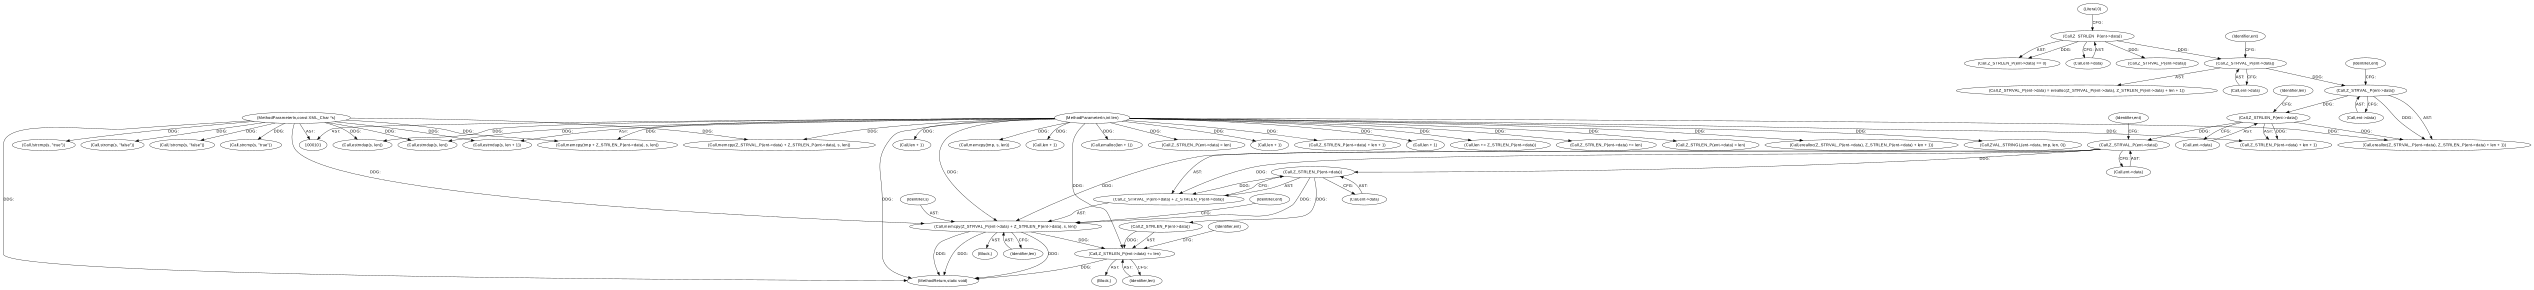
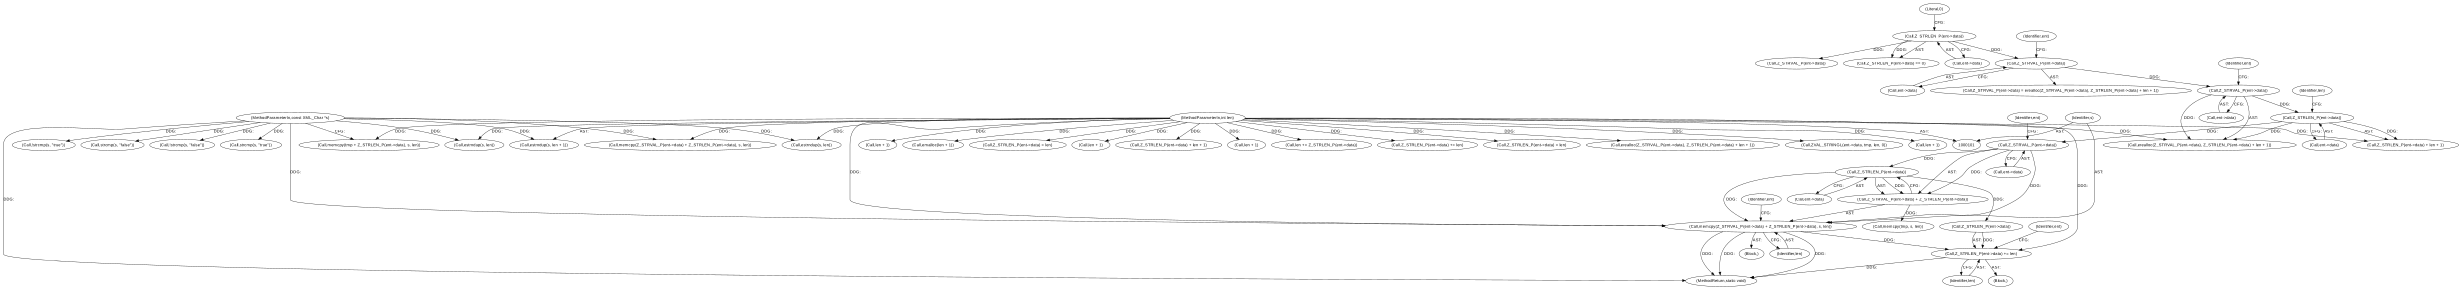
edge "(MethodParameterIn,const XML_Char *s)" -> "1000101": now "(Identifier,s)" -> "1000101"
edge "(MethodParameterIn,int len)" -> "(Call,memcpy(tmp, s, len))": now "(Call,Z_STRVAL_P(ent->data) + Z_STRLEN_P(ent->data))" -> "(Call,memcpy(tmp, s, len))"
edge "(MethodParameterIn,const XML_Char *s)" -> "(Call,memcpy(tmp + Z_STRLEN_P(ent->data), s, len))": label "DDG: " -> "CFG: "
edge "(MethodParameterIn,int len)" -> "(MethodReturn,static void)": removed, label "DDG:"
